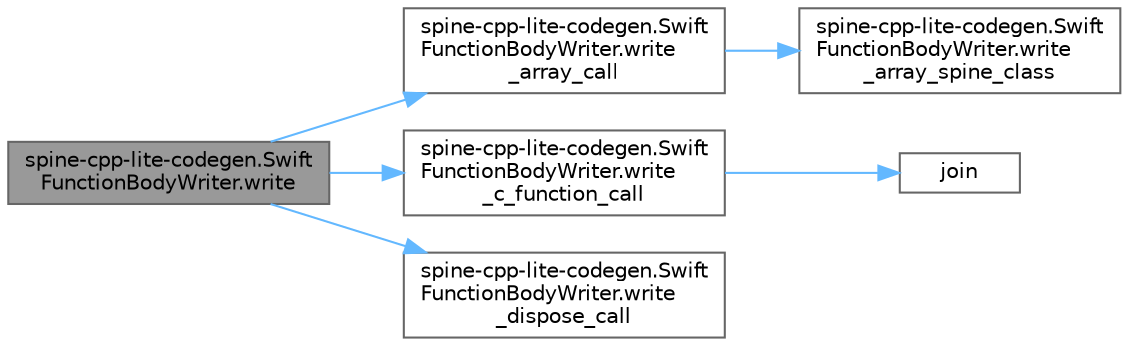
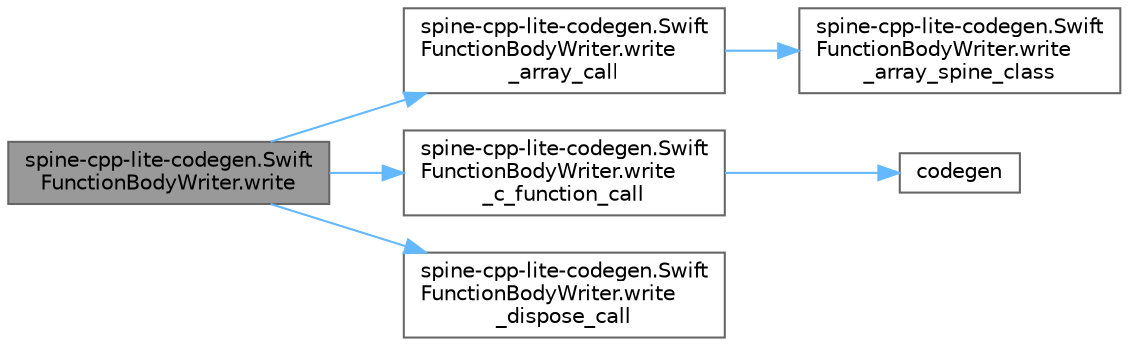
node "join": label "join" -> "codegen"
